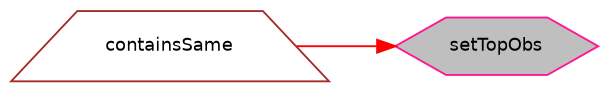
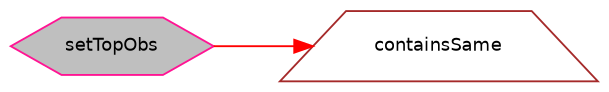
edge "containsSame" -> "setTopObs": reversed
